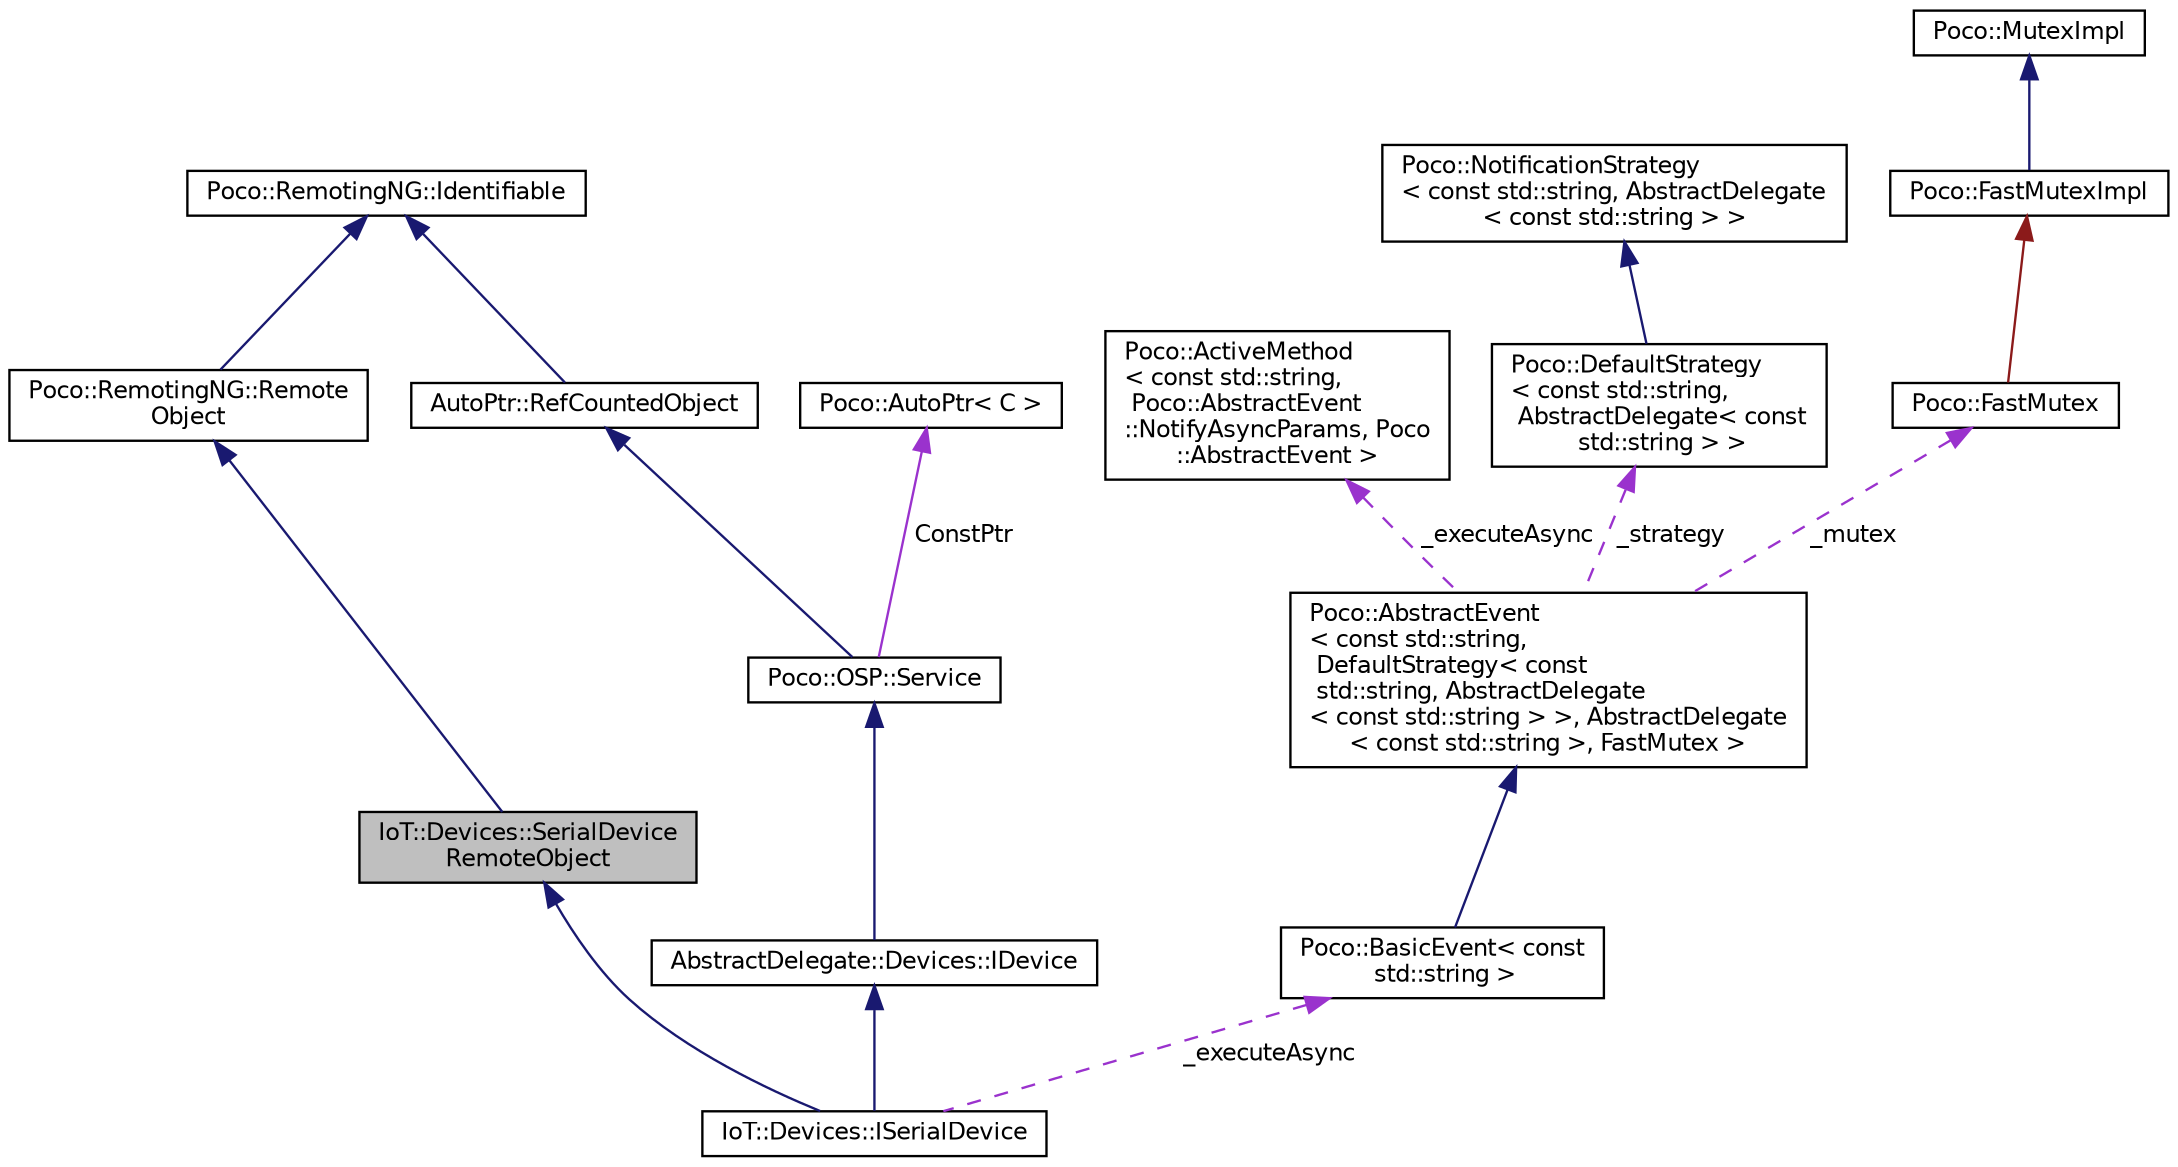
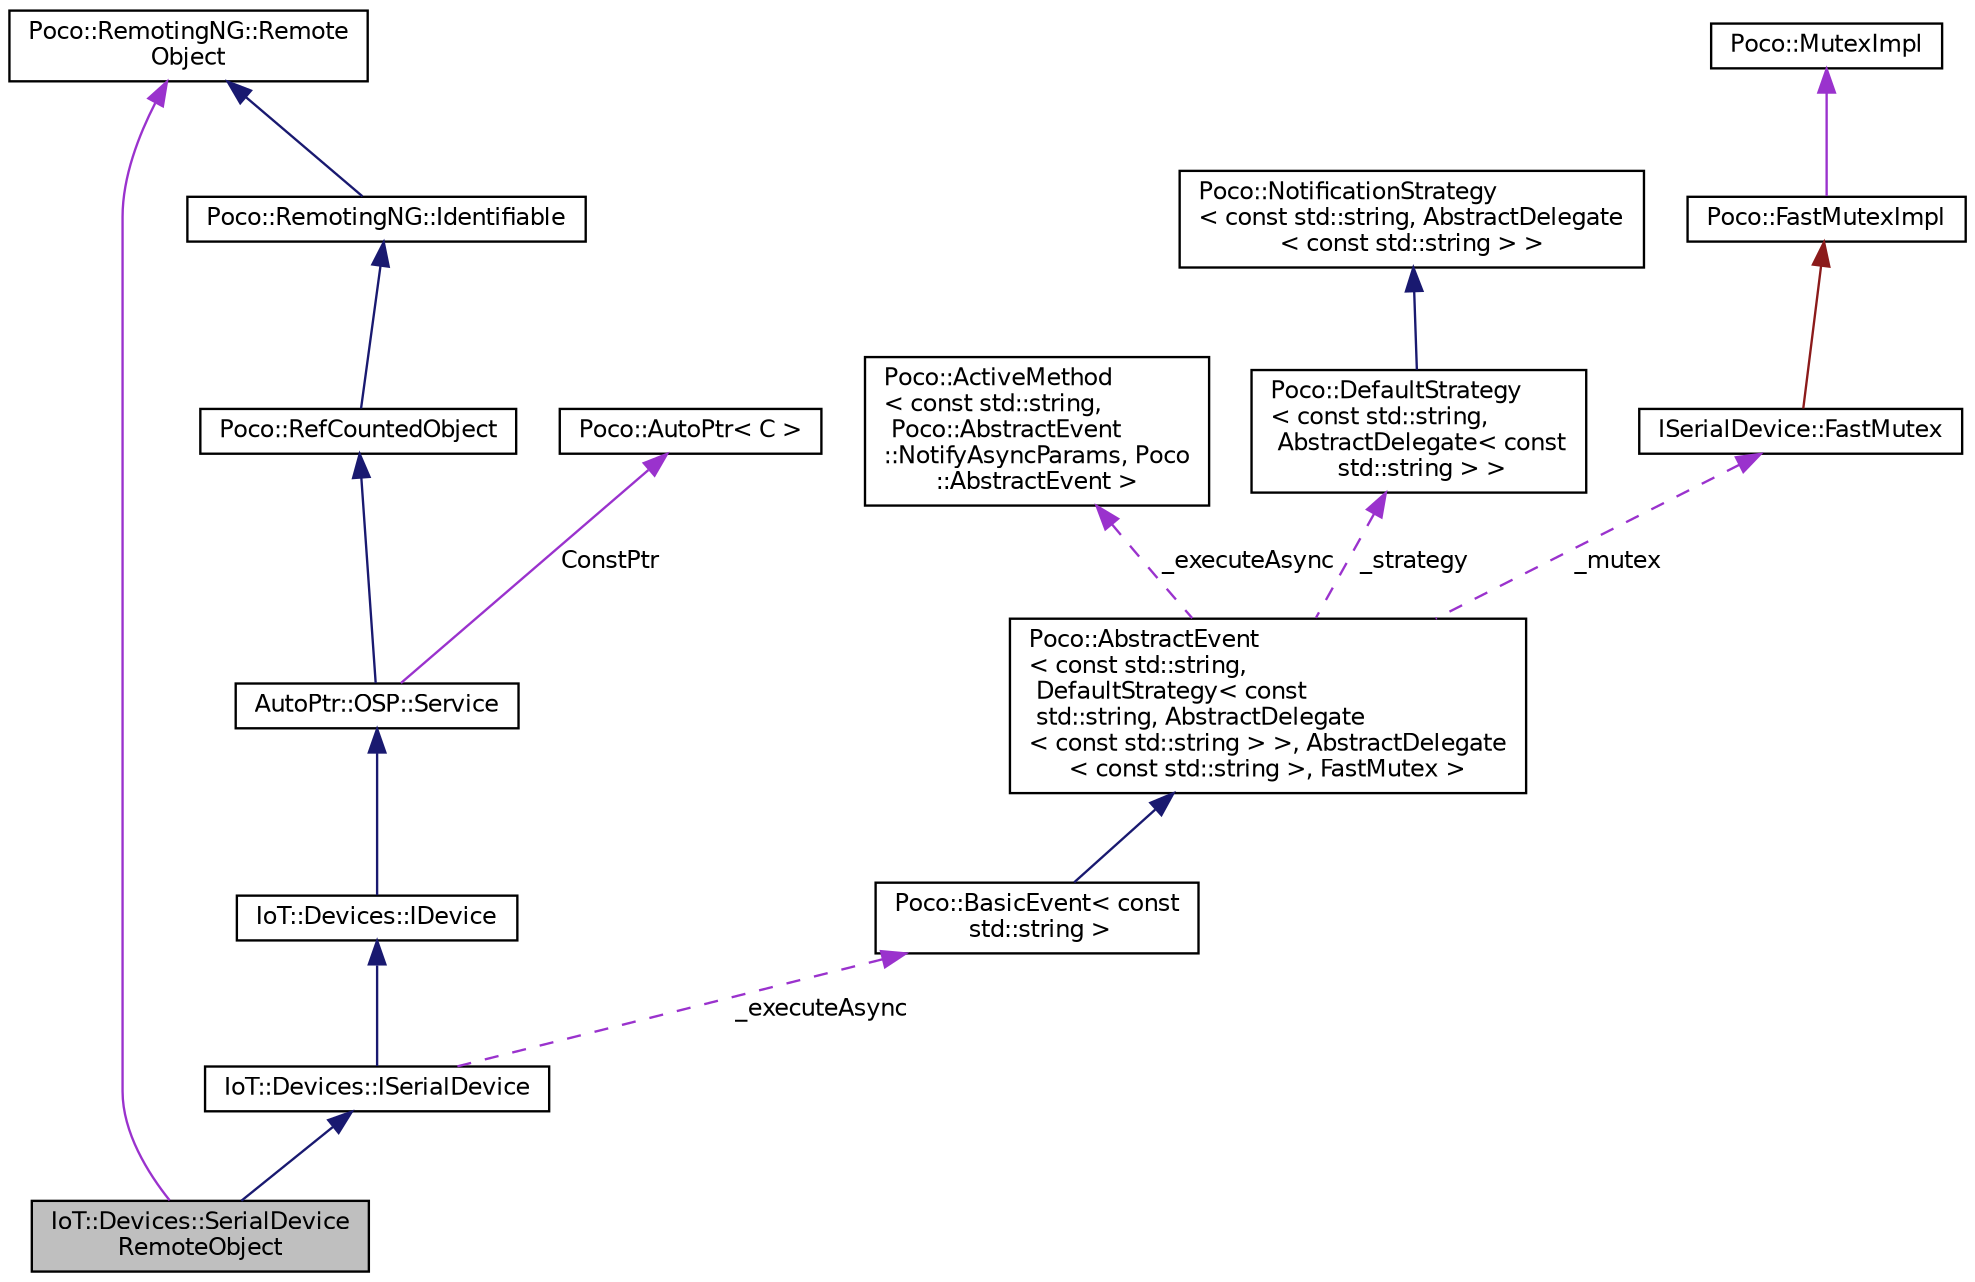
edge "Poco::FastMutexImpl" -> "Poco::MutexImpl": color midnightblue -> darkorchid3
edge "Poco::RemotingNG::Remote Object" -> "Poco::RemotingNG::Identifiable": reversed
node "AutoPtr::RefCountedObject": label "AutoPtr::RefCountedObject" -> "Poco::RefCountedObject"
node "Poco::FastMutex": label "Poco::FastMutex" -> "ISerialDevice::FastMutex"
edge "IoT::Devices::SerialDevice RemoteObject" -> "Poco::RemotingNG::Remote Object": color midnightblue -> darkorchid3
node "Poco::OSP::Service": label "Poco::OSP::Service" -> "AutoPtr::OSP::Service"
node "AbstractDelegate::Devices::IDevice": label "AbstractDelegate::Devices::IDevice" -> "IoT::Devices::IDevice"
edge "IoT::Devices::ISerialDevice" -> "IoT::Devices::SerialDevice RemoteObject": reversed
